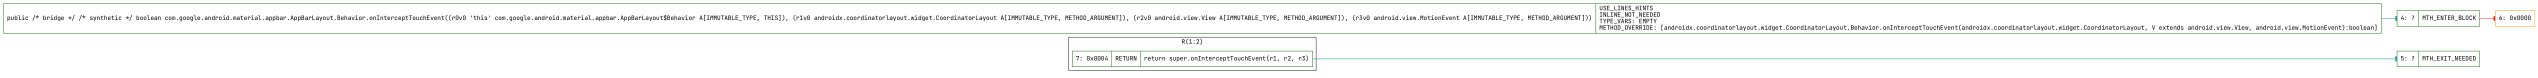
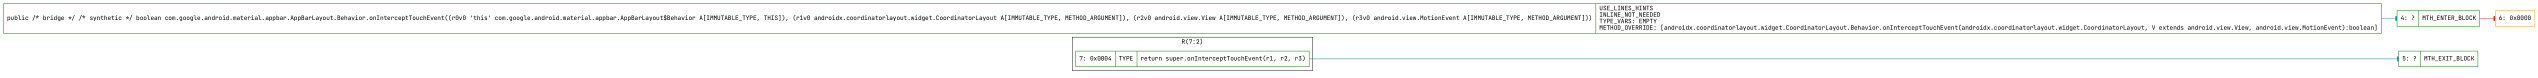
cluster "R(1:2)": label "R(1:2)" -> "R(7:2)"
node "7: 0x0004": text "RETURN" -> "TYPE"
node "5: ?": text "MTH_EXIT_NEEDED" -> "MTH_EXIT_BLOCK"
